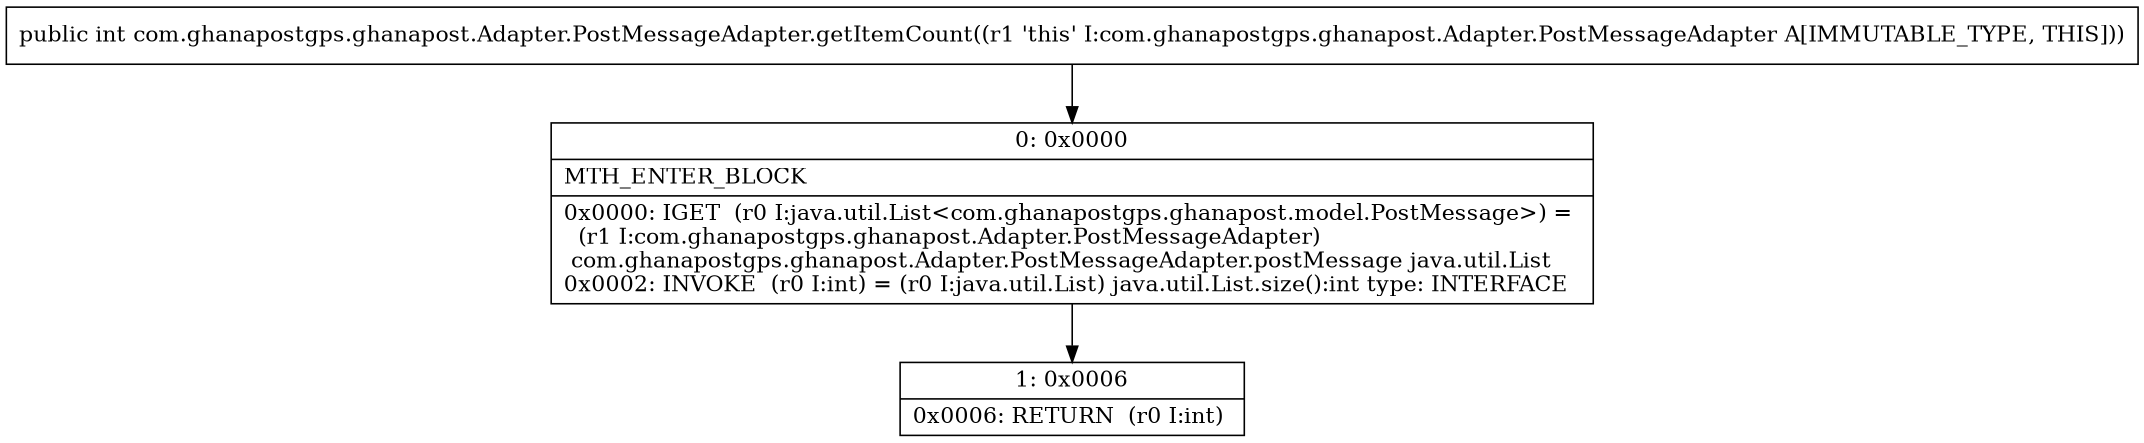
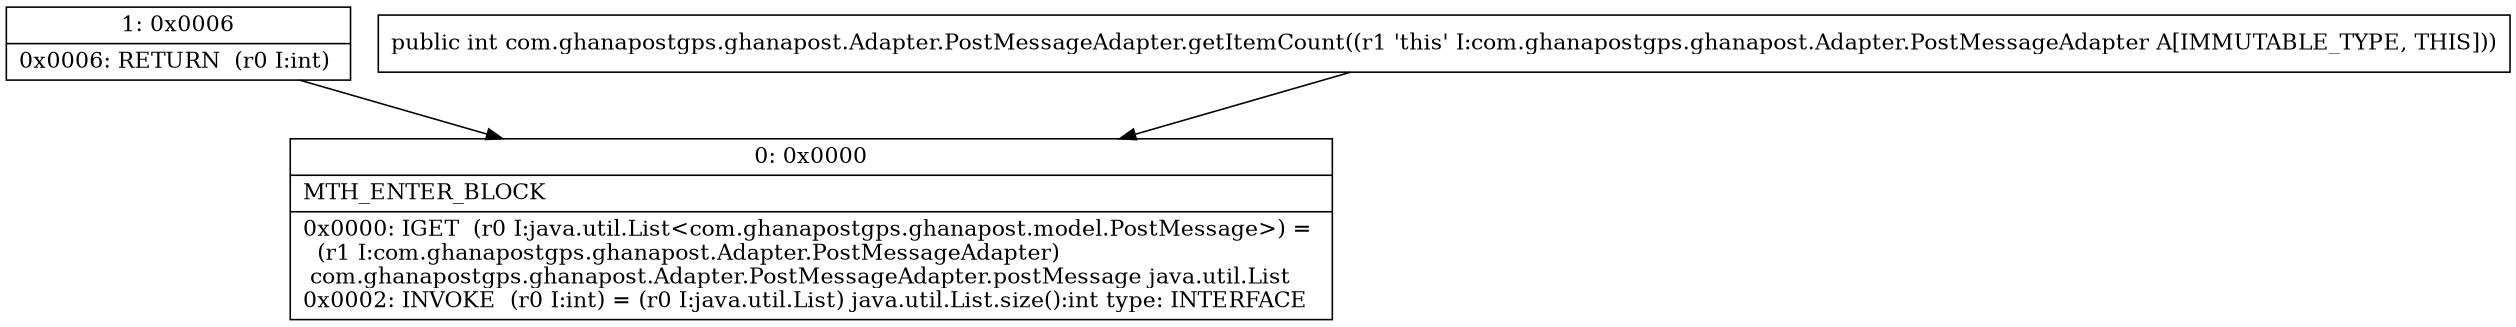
edge "0: 0x0000" -> "1: 0x0006": reversed
